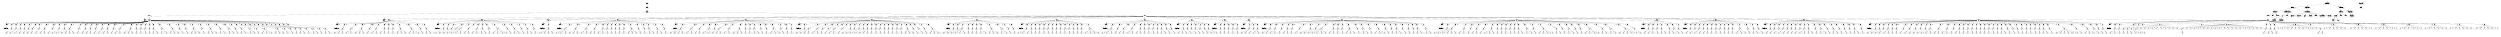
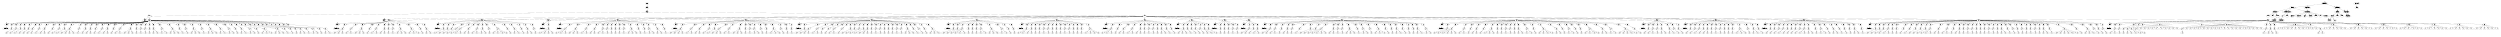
node "permalien": label "permalien" -> "div"
